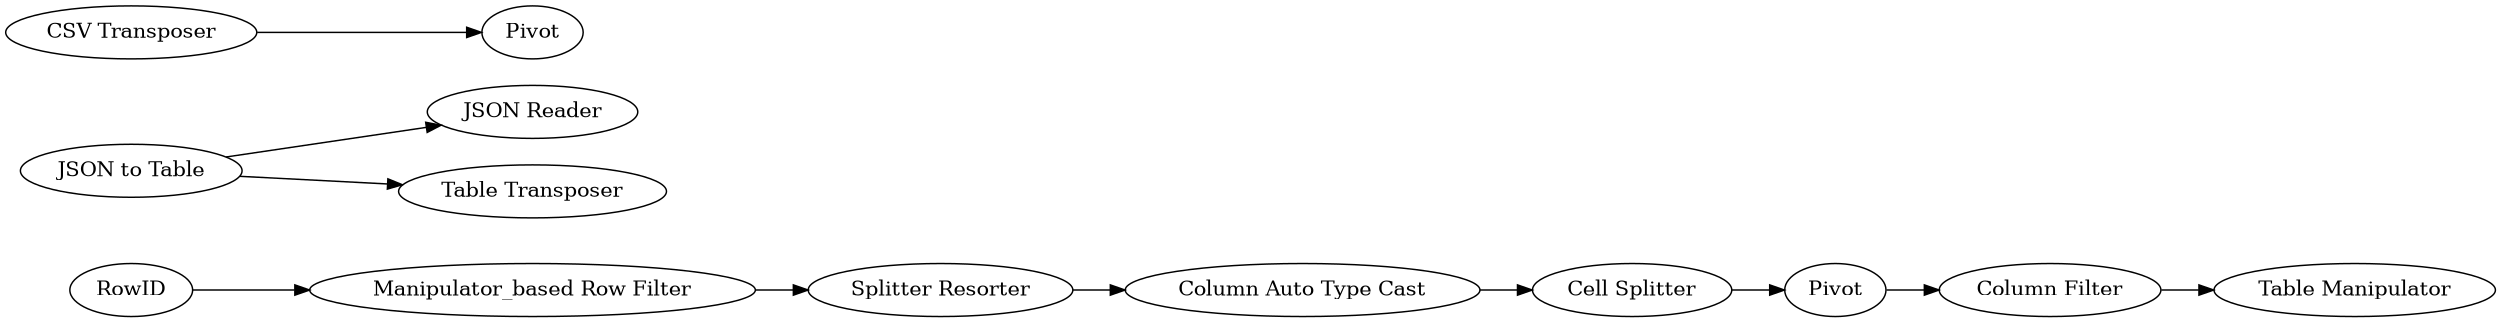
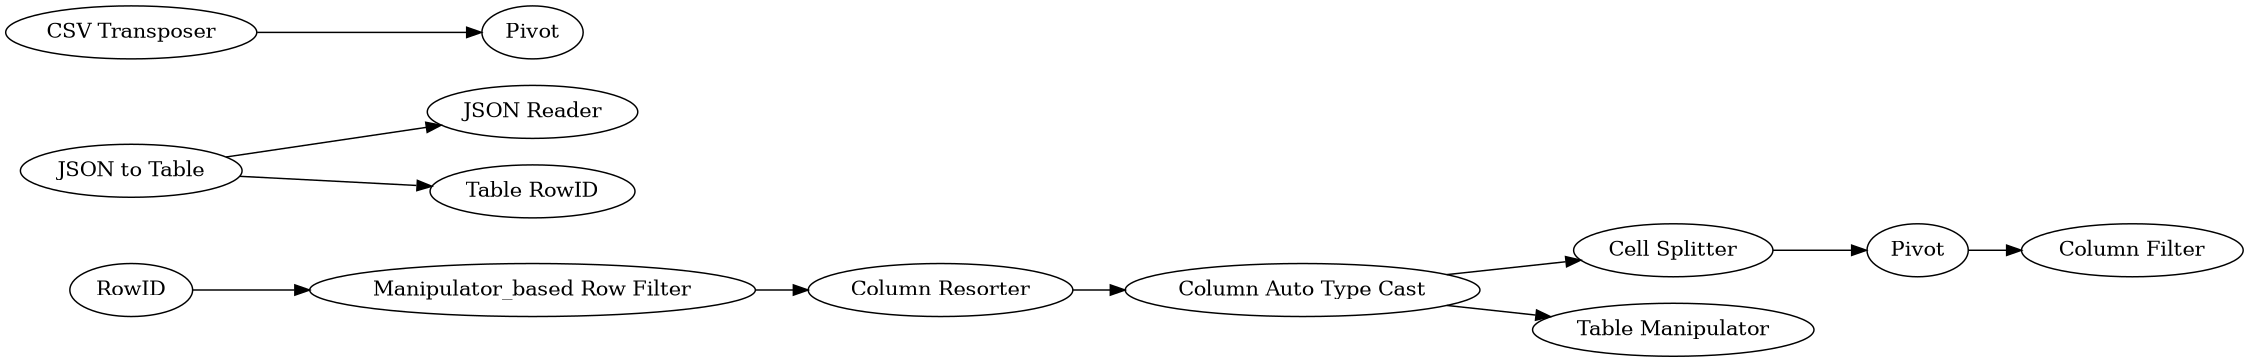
node "Table Transposer": label "Table Transposer" -> "Table RowID"
node "Splitter Resorter": label "Splitter Resorter" -> "Column Resorter"
edge "Column Filter" -> "Table Manipulator": now "Column Auto Type Cast" -> "Table Manipulator"
